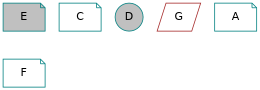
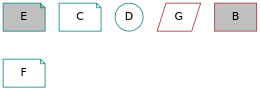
node "D": fillcolor gray -> white
node "B": added
node "A": removed
